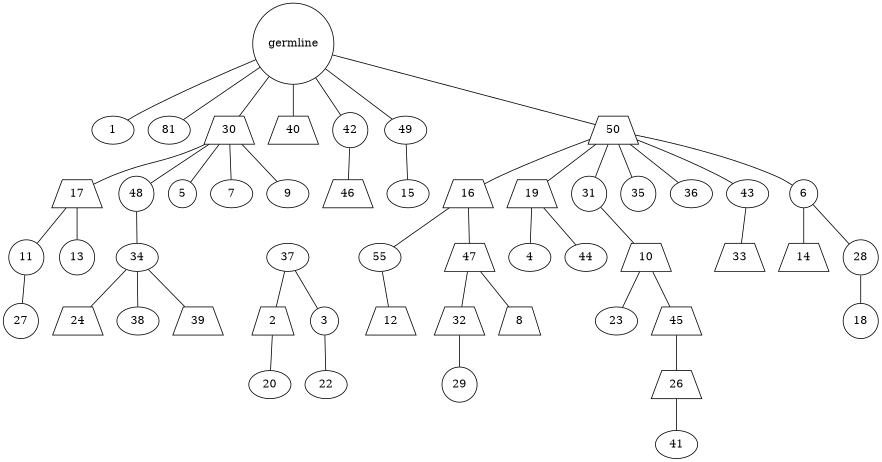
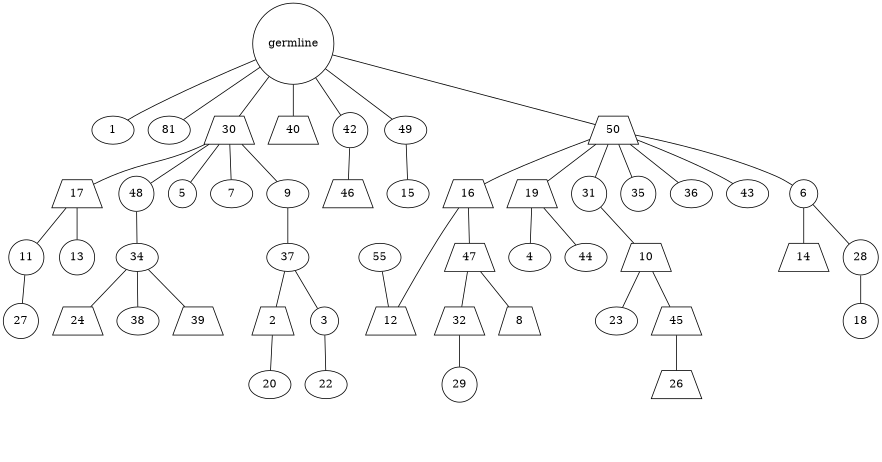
edge "9" -- "37": added
edge "16" -- "55": now "16" -- "12"
node "33": removed
node "41": removed
